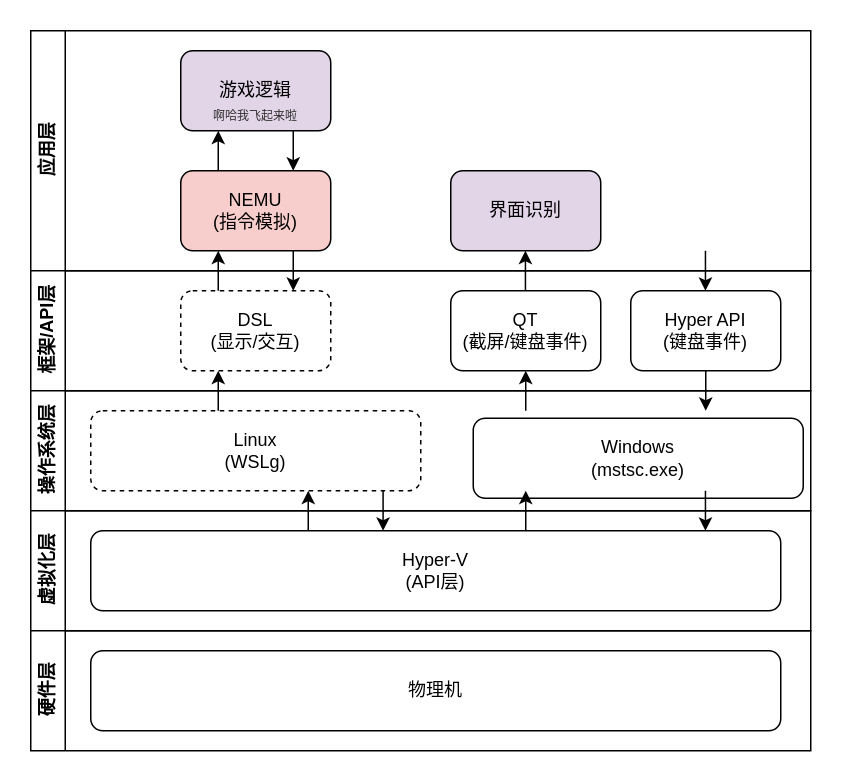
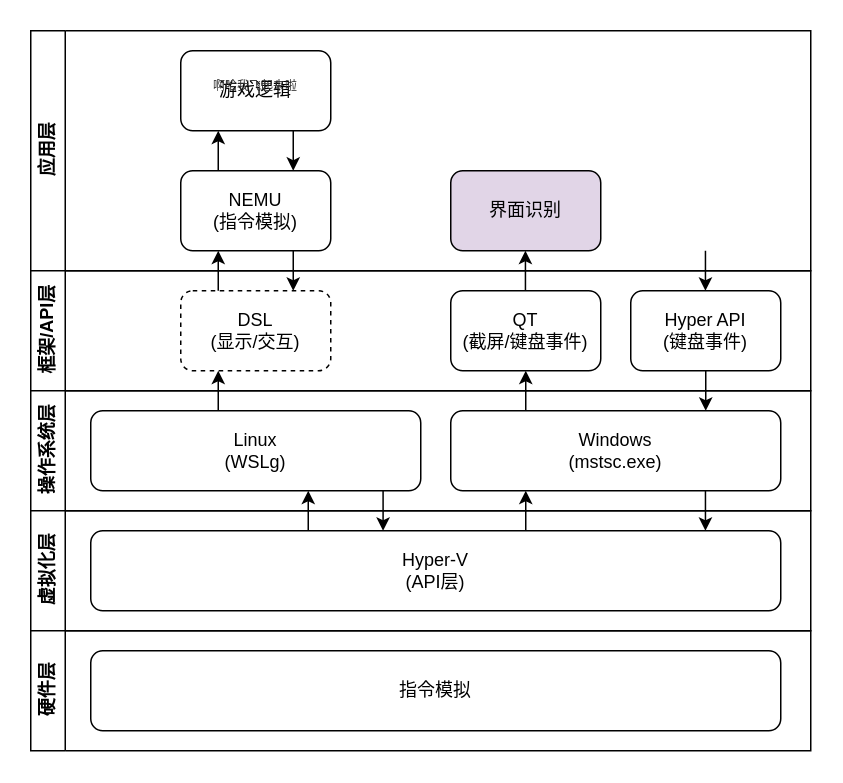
node "游戏逻辑": fillcolor #e1d5e7 -> #ffffff
node "啊哈我飞起来啦": moved (256, 116) -> (256, 86)
node "NEMU (指令模拟)": fillcolor #f8cecc -> #ffffff
node "Linux (WSLg)": style dashed -> solid
node "Windows (mstsc.exe)": moved (638, 458) -> (616, 451)
node "物理机": label "物理机" -> "指令模拟"
